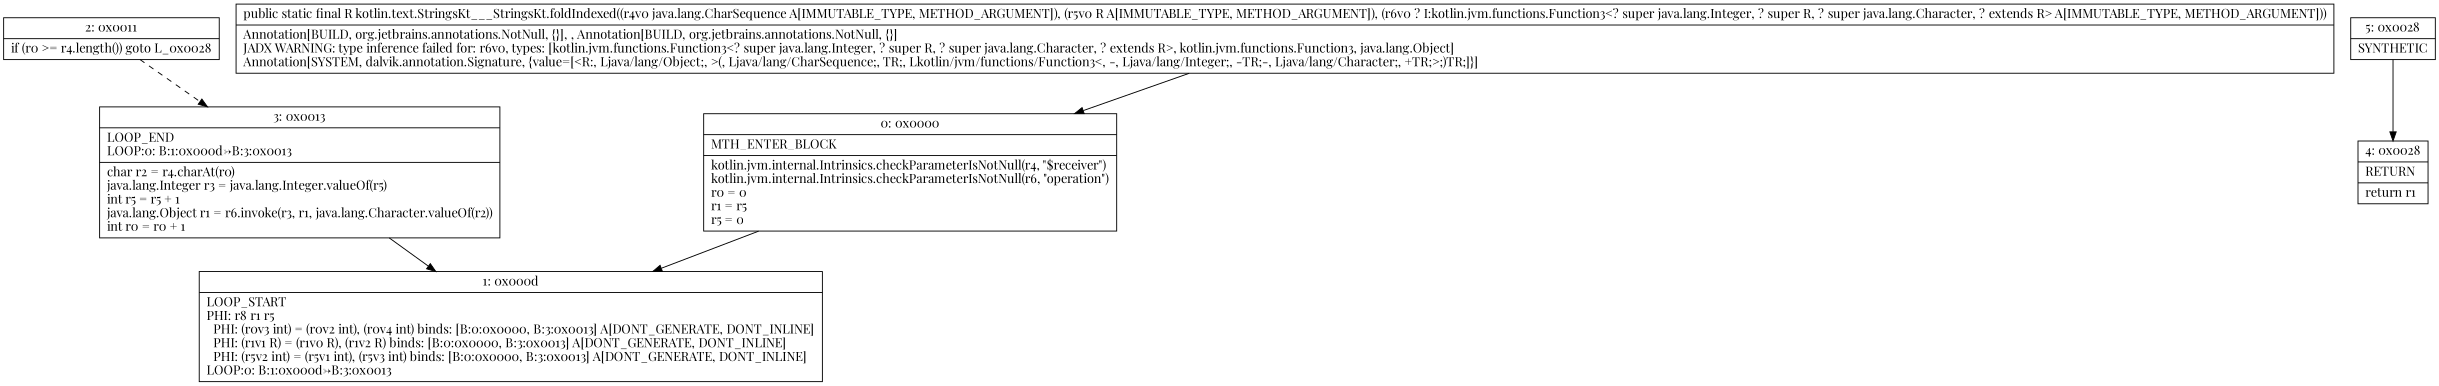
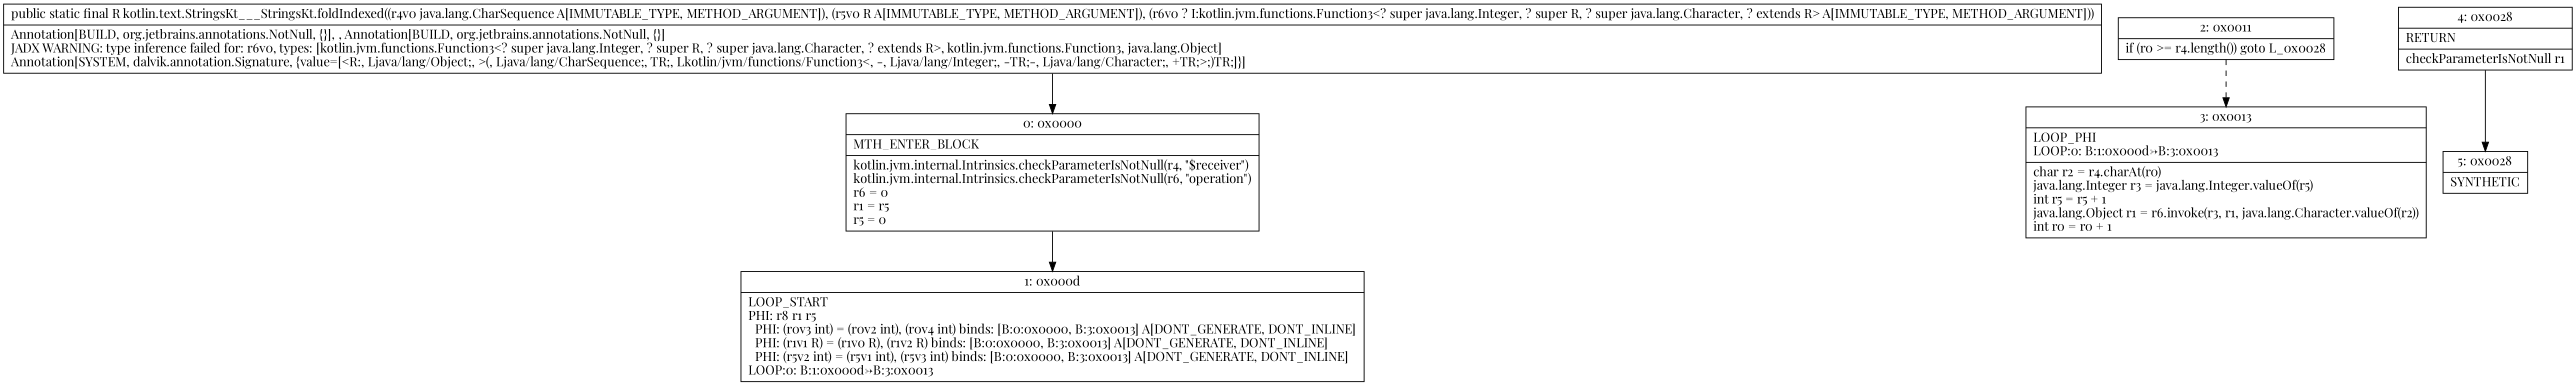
edge "5: 0x0028" -> "4: 0x0028": reversed
node "3: 0x0013": text "LOOP_END" -> "LOOP_PHI"
node "0: 0x0000": text "r0 = 0" -> "r6 = 0"
node "4: 0x0028": text "return r1" -> "checkParameterIsNotNull r1"
edge "3: 0x0013" -> "1: 0x000d": removed
